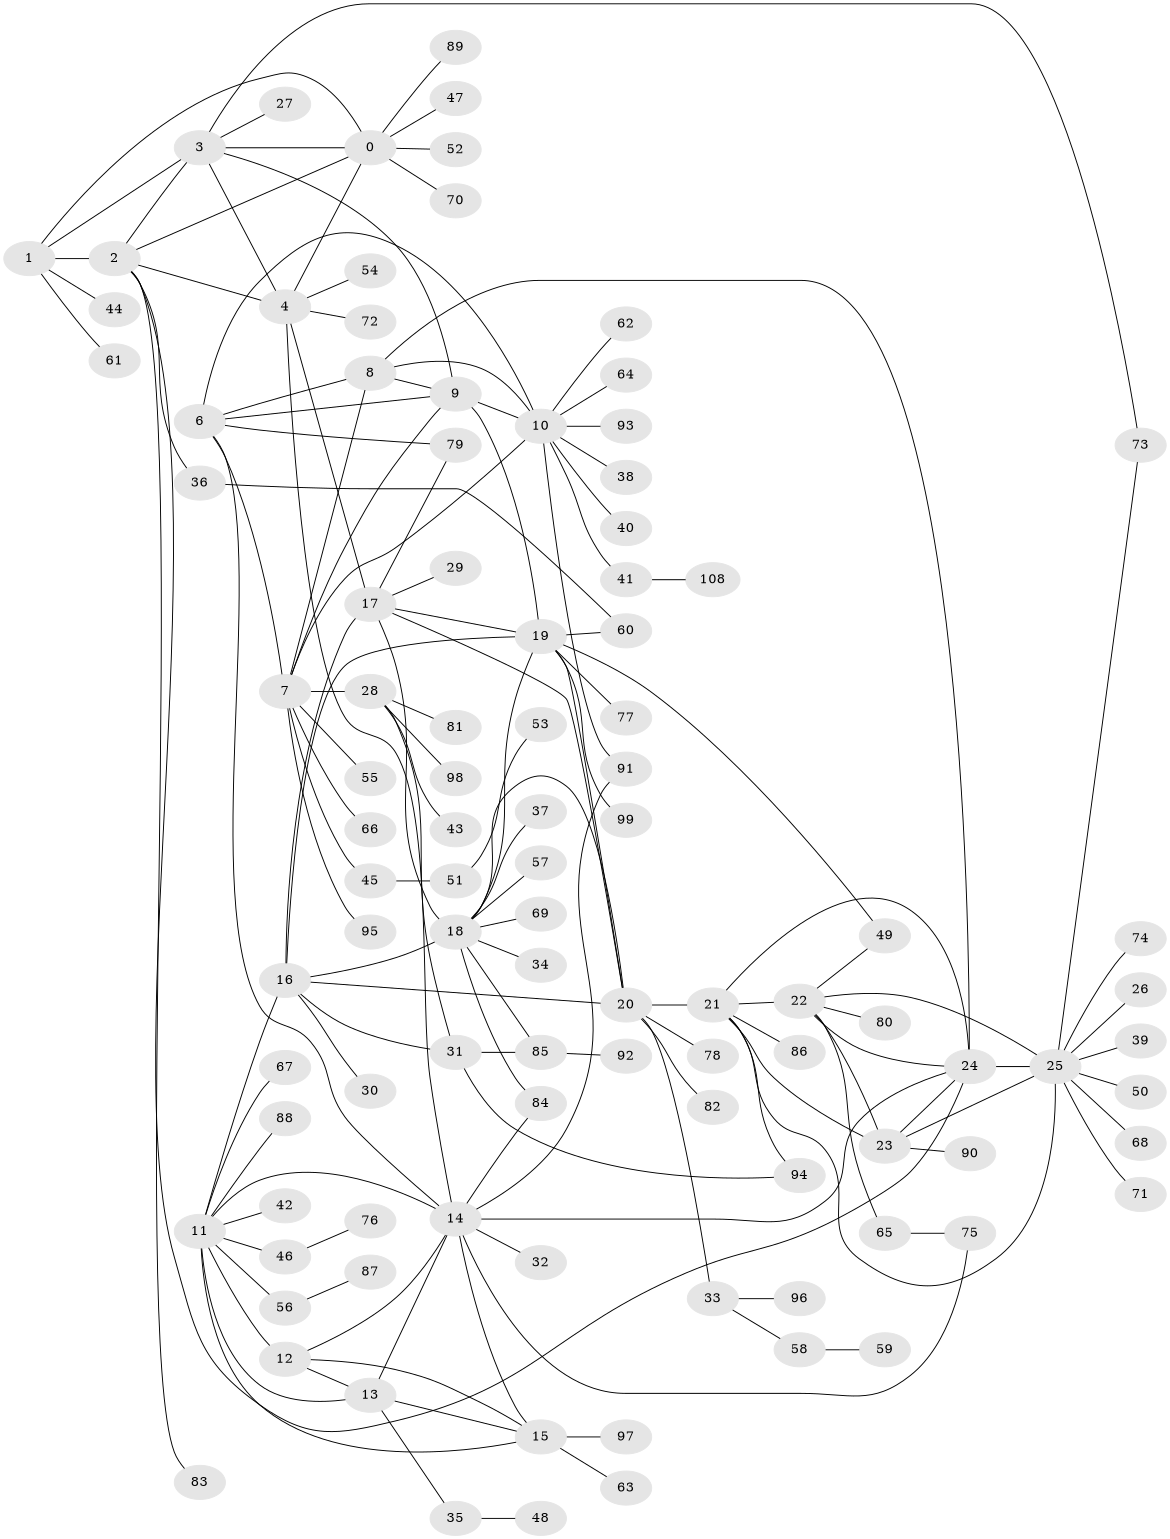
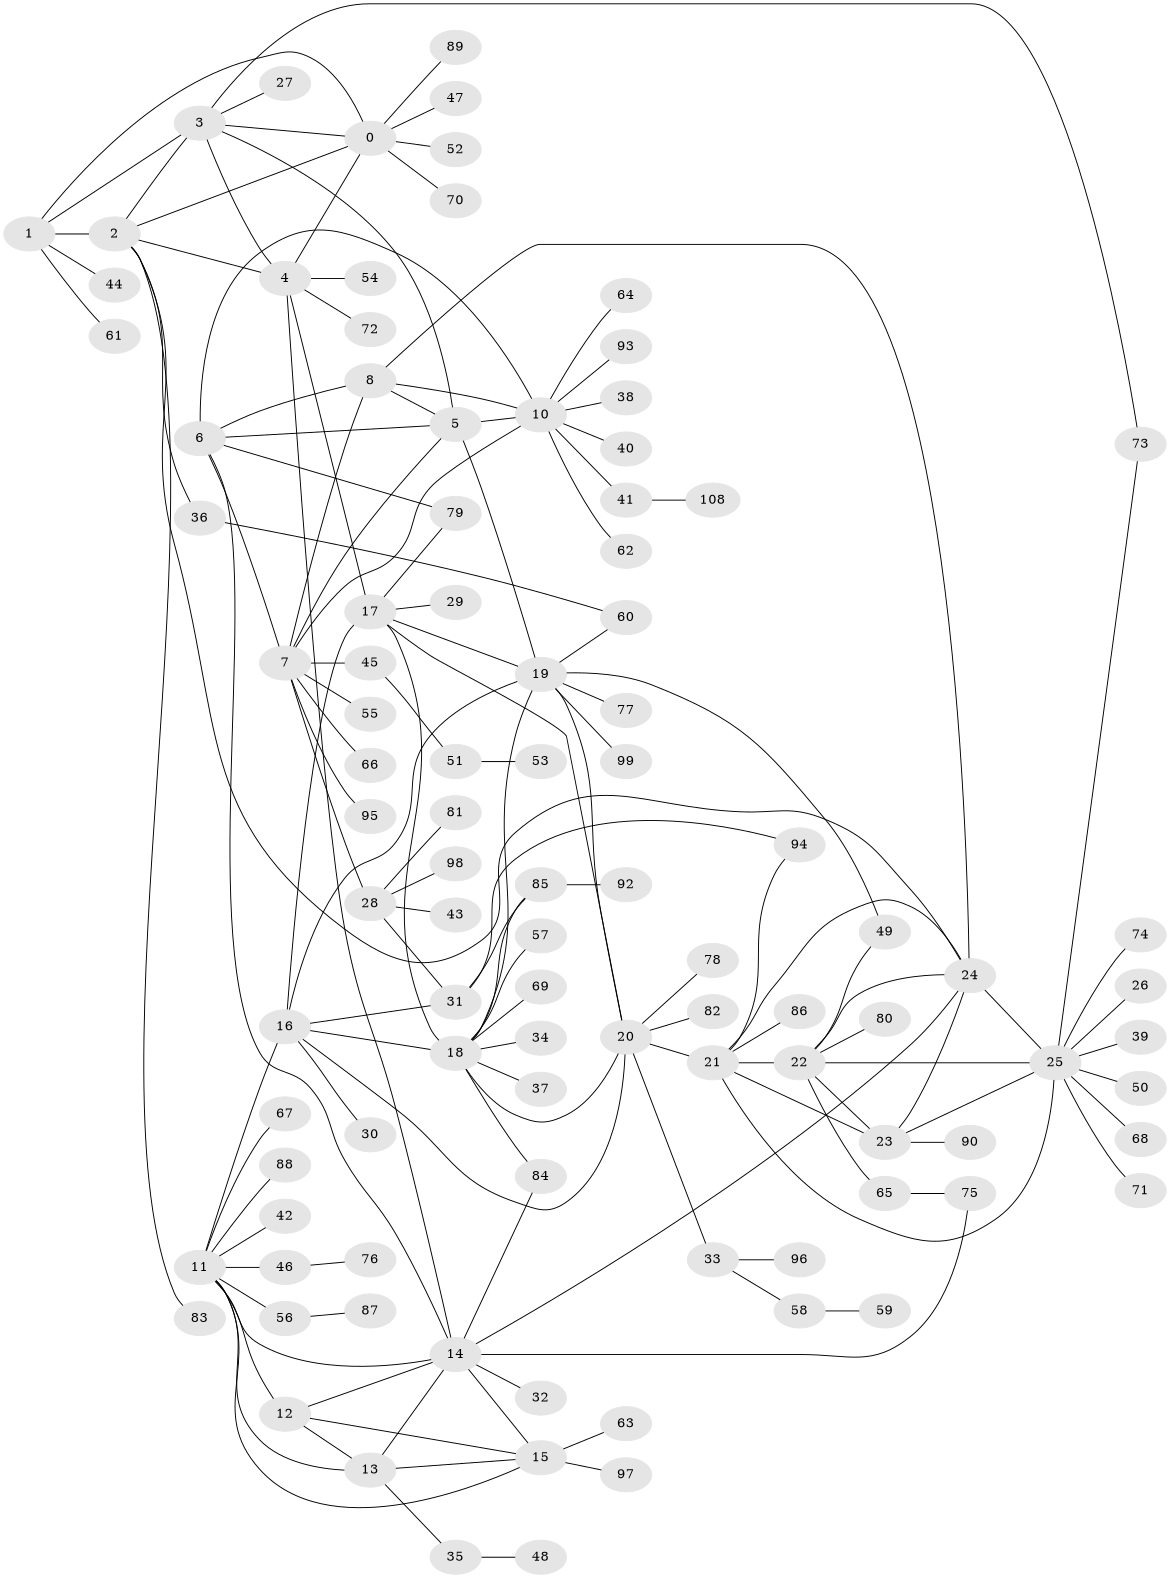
node "9": label "9" -> "5"
node "91": removed
